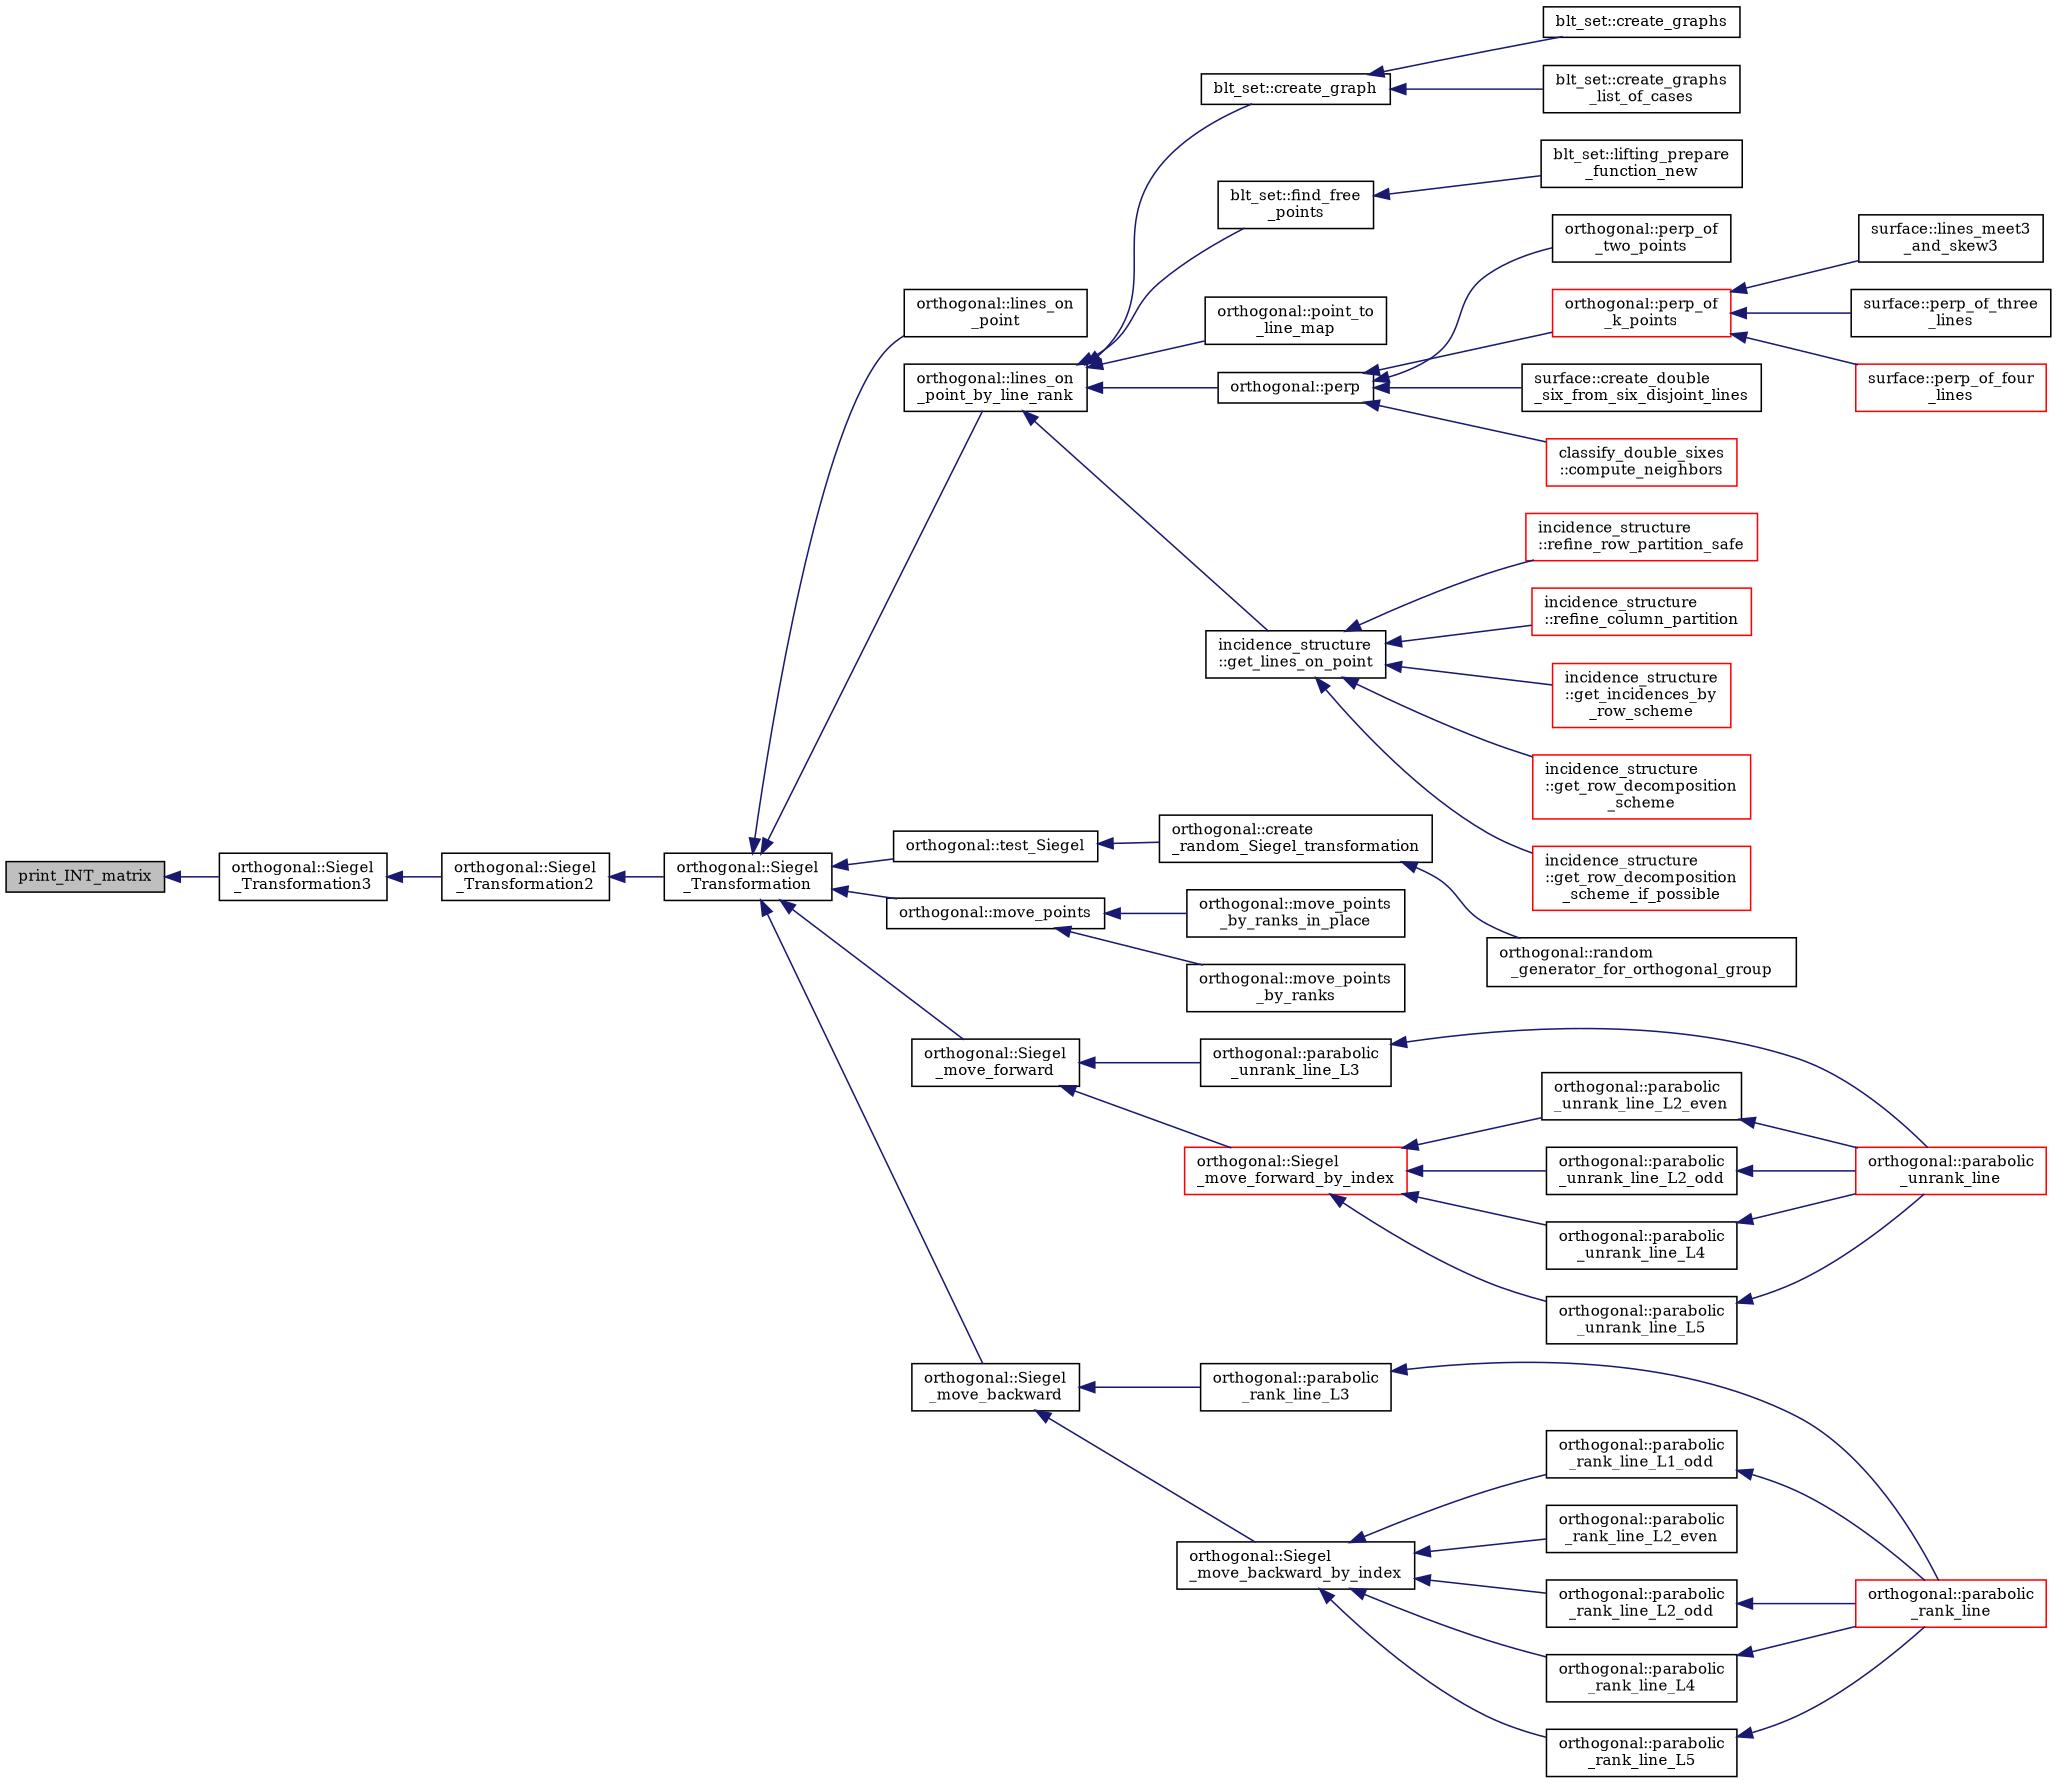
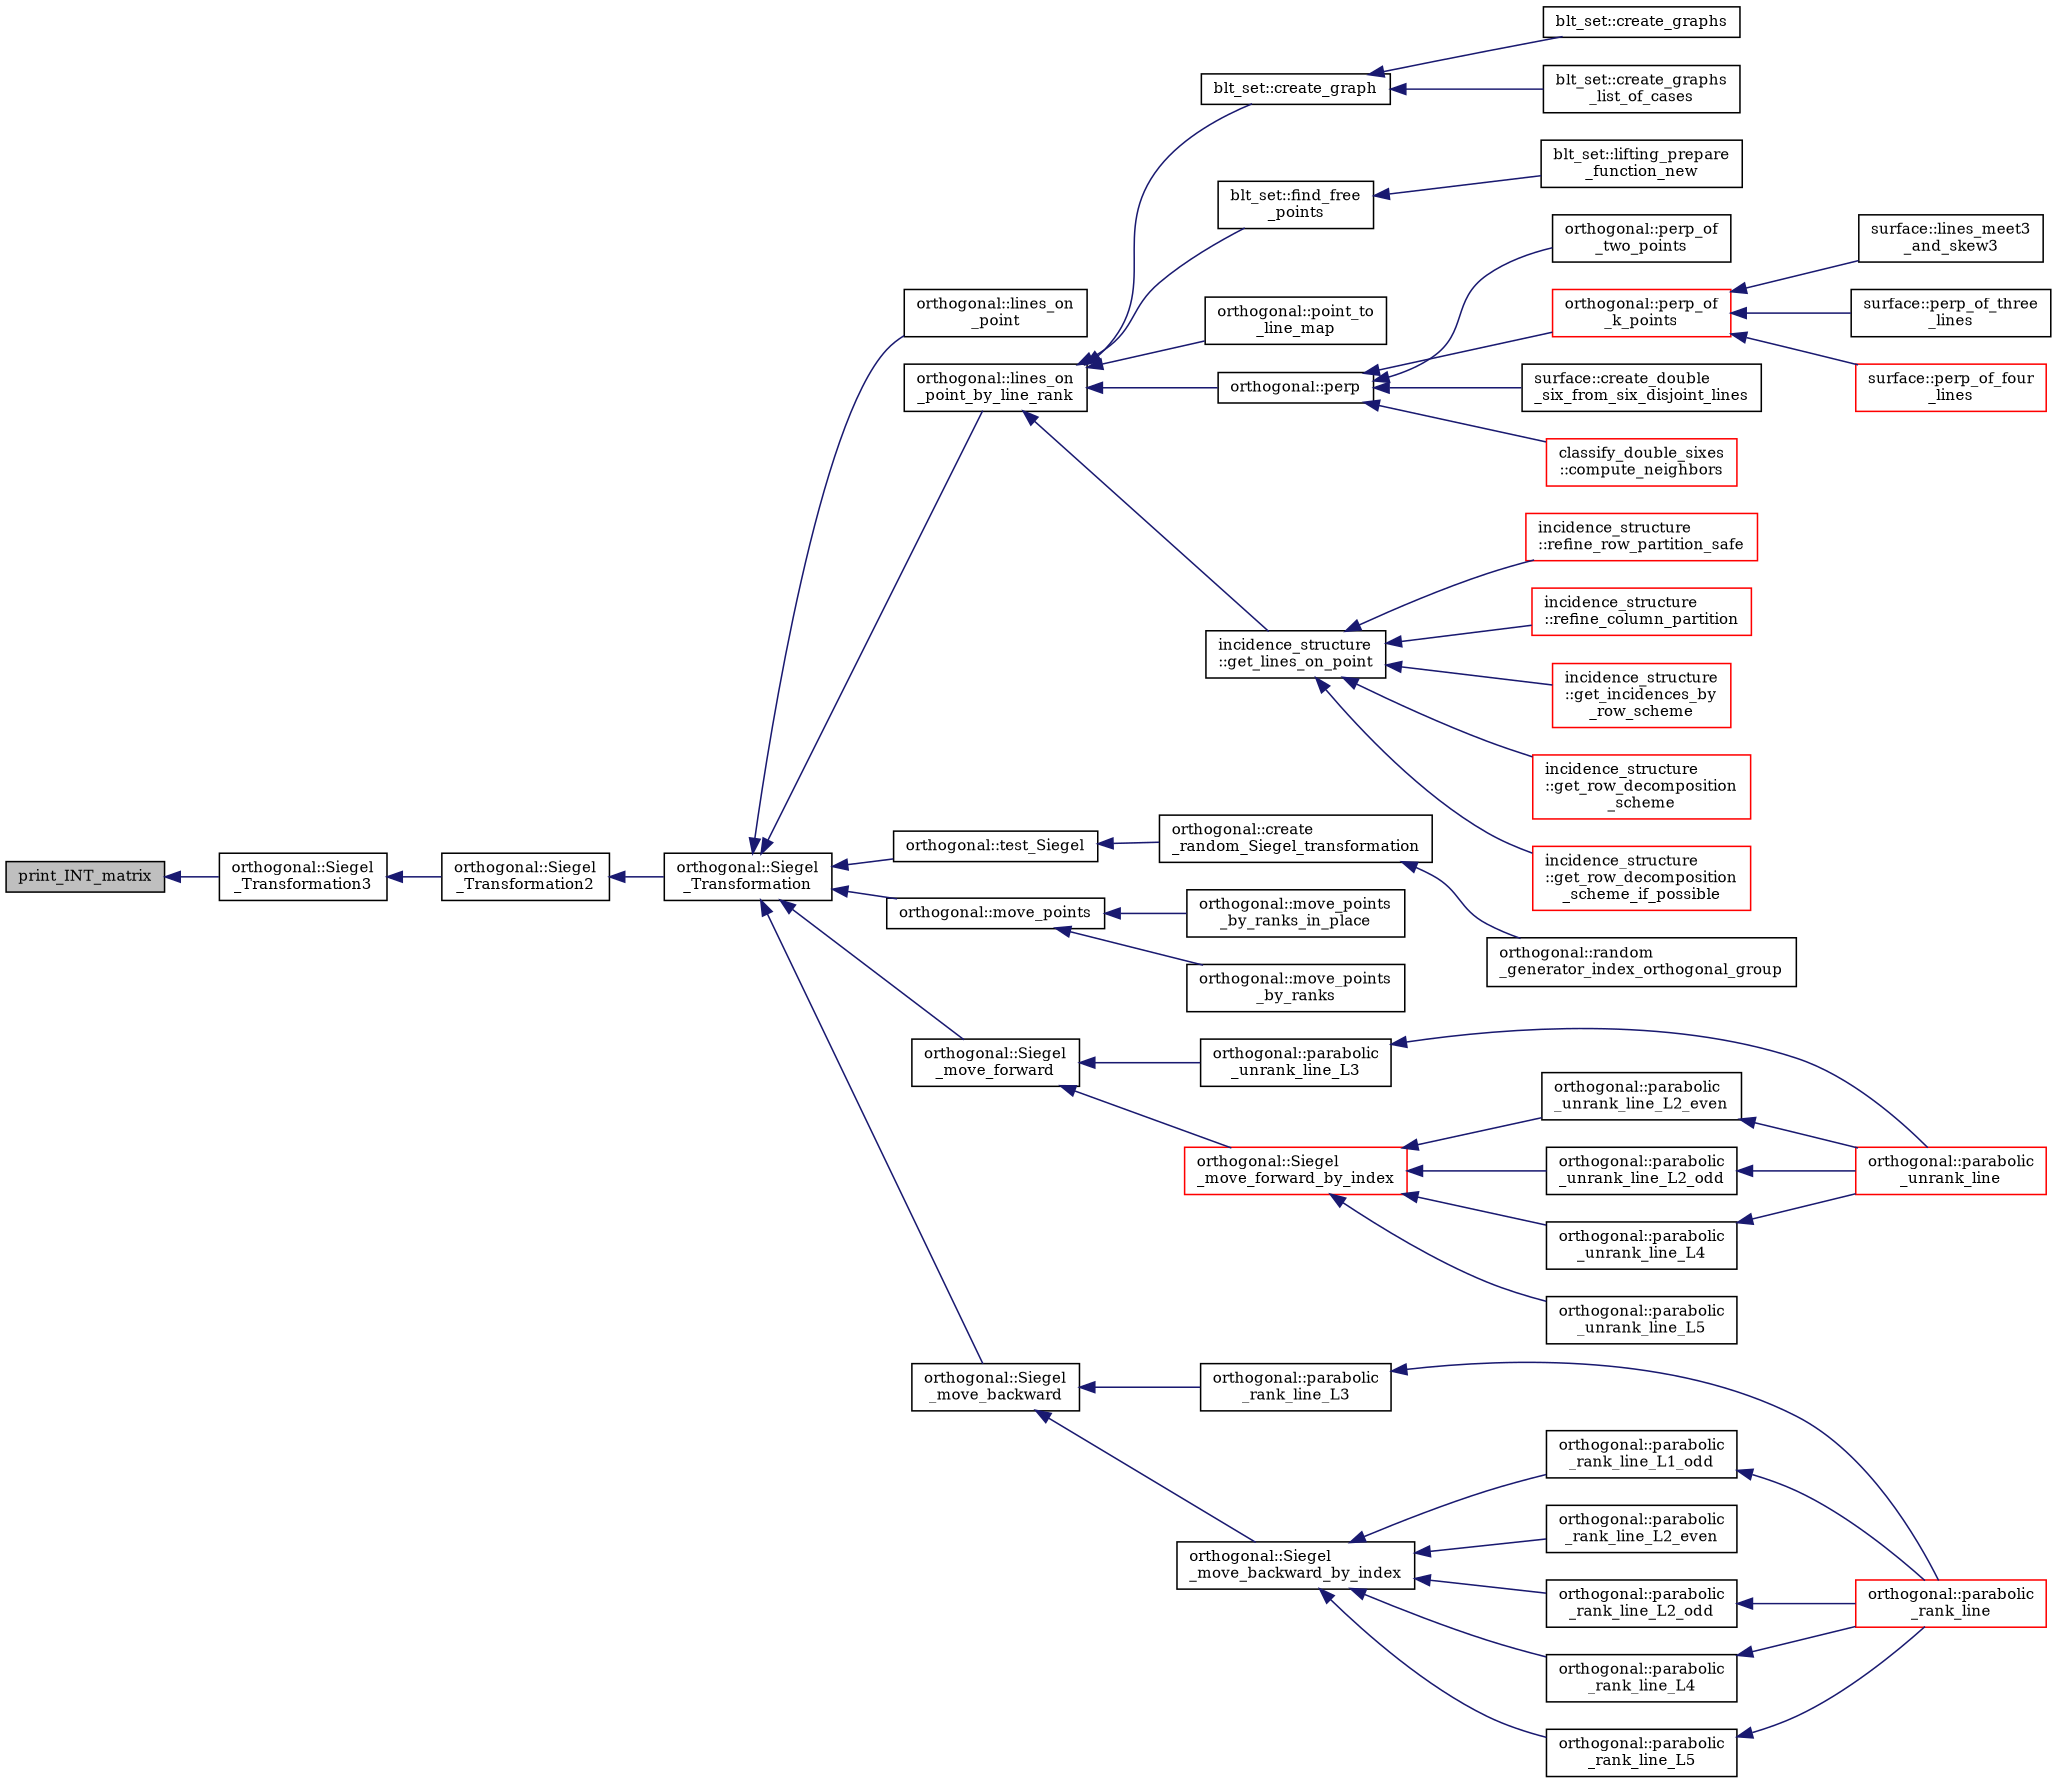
node "orthogonal::random _generator_for_orthogonal_group": label "orthogonal::random _generator_for_orthogonal_group" -> "orthogonal::random _generator_index_orthogonal_group"
edge "orthogonal::parabolic _unrank_line" -> "orthogonal::parabolic _unrank_line_L5": removed
